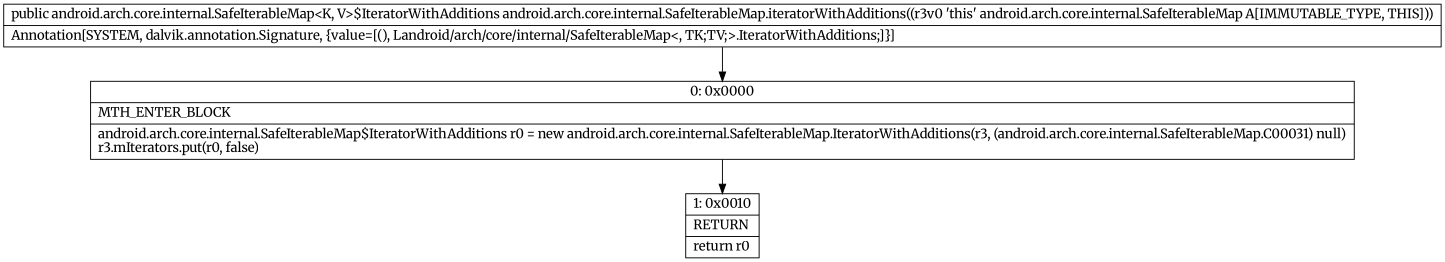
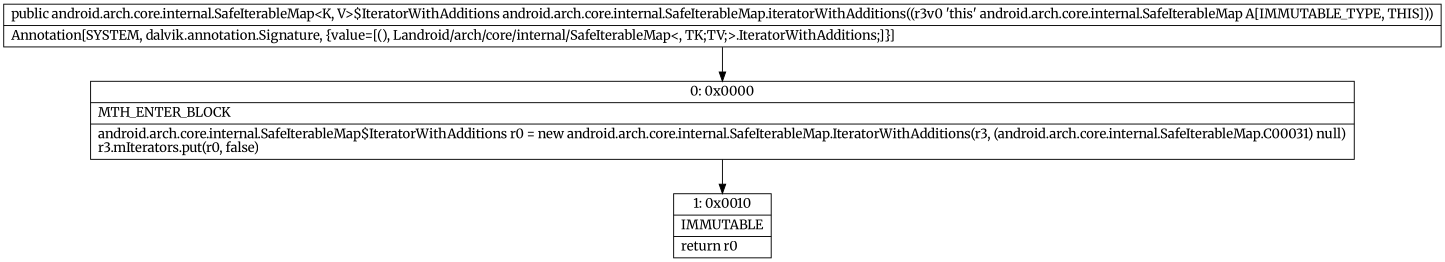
node "1: 0x0010": text "RETURN" -> "IMMUTABLE"
